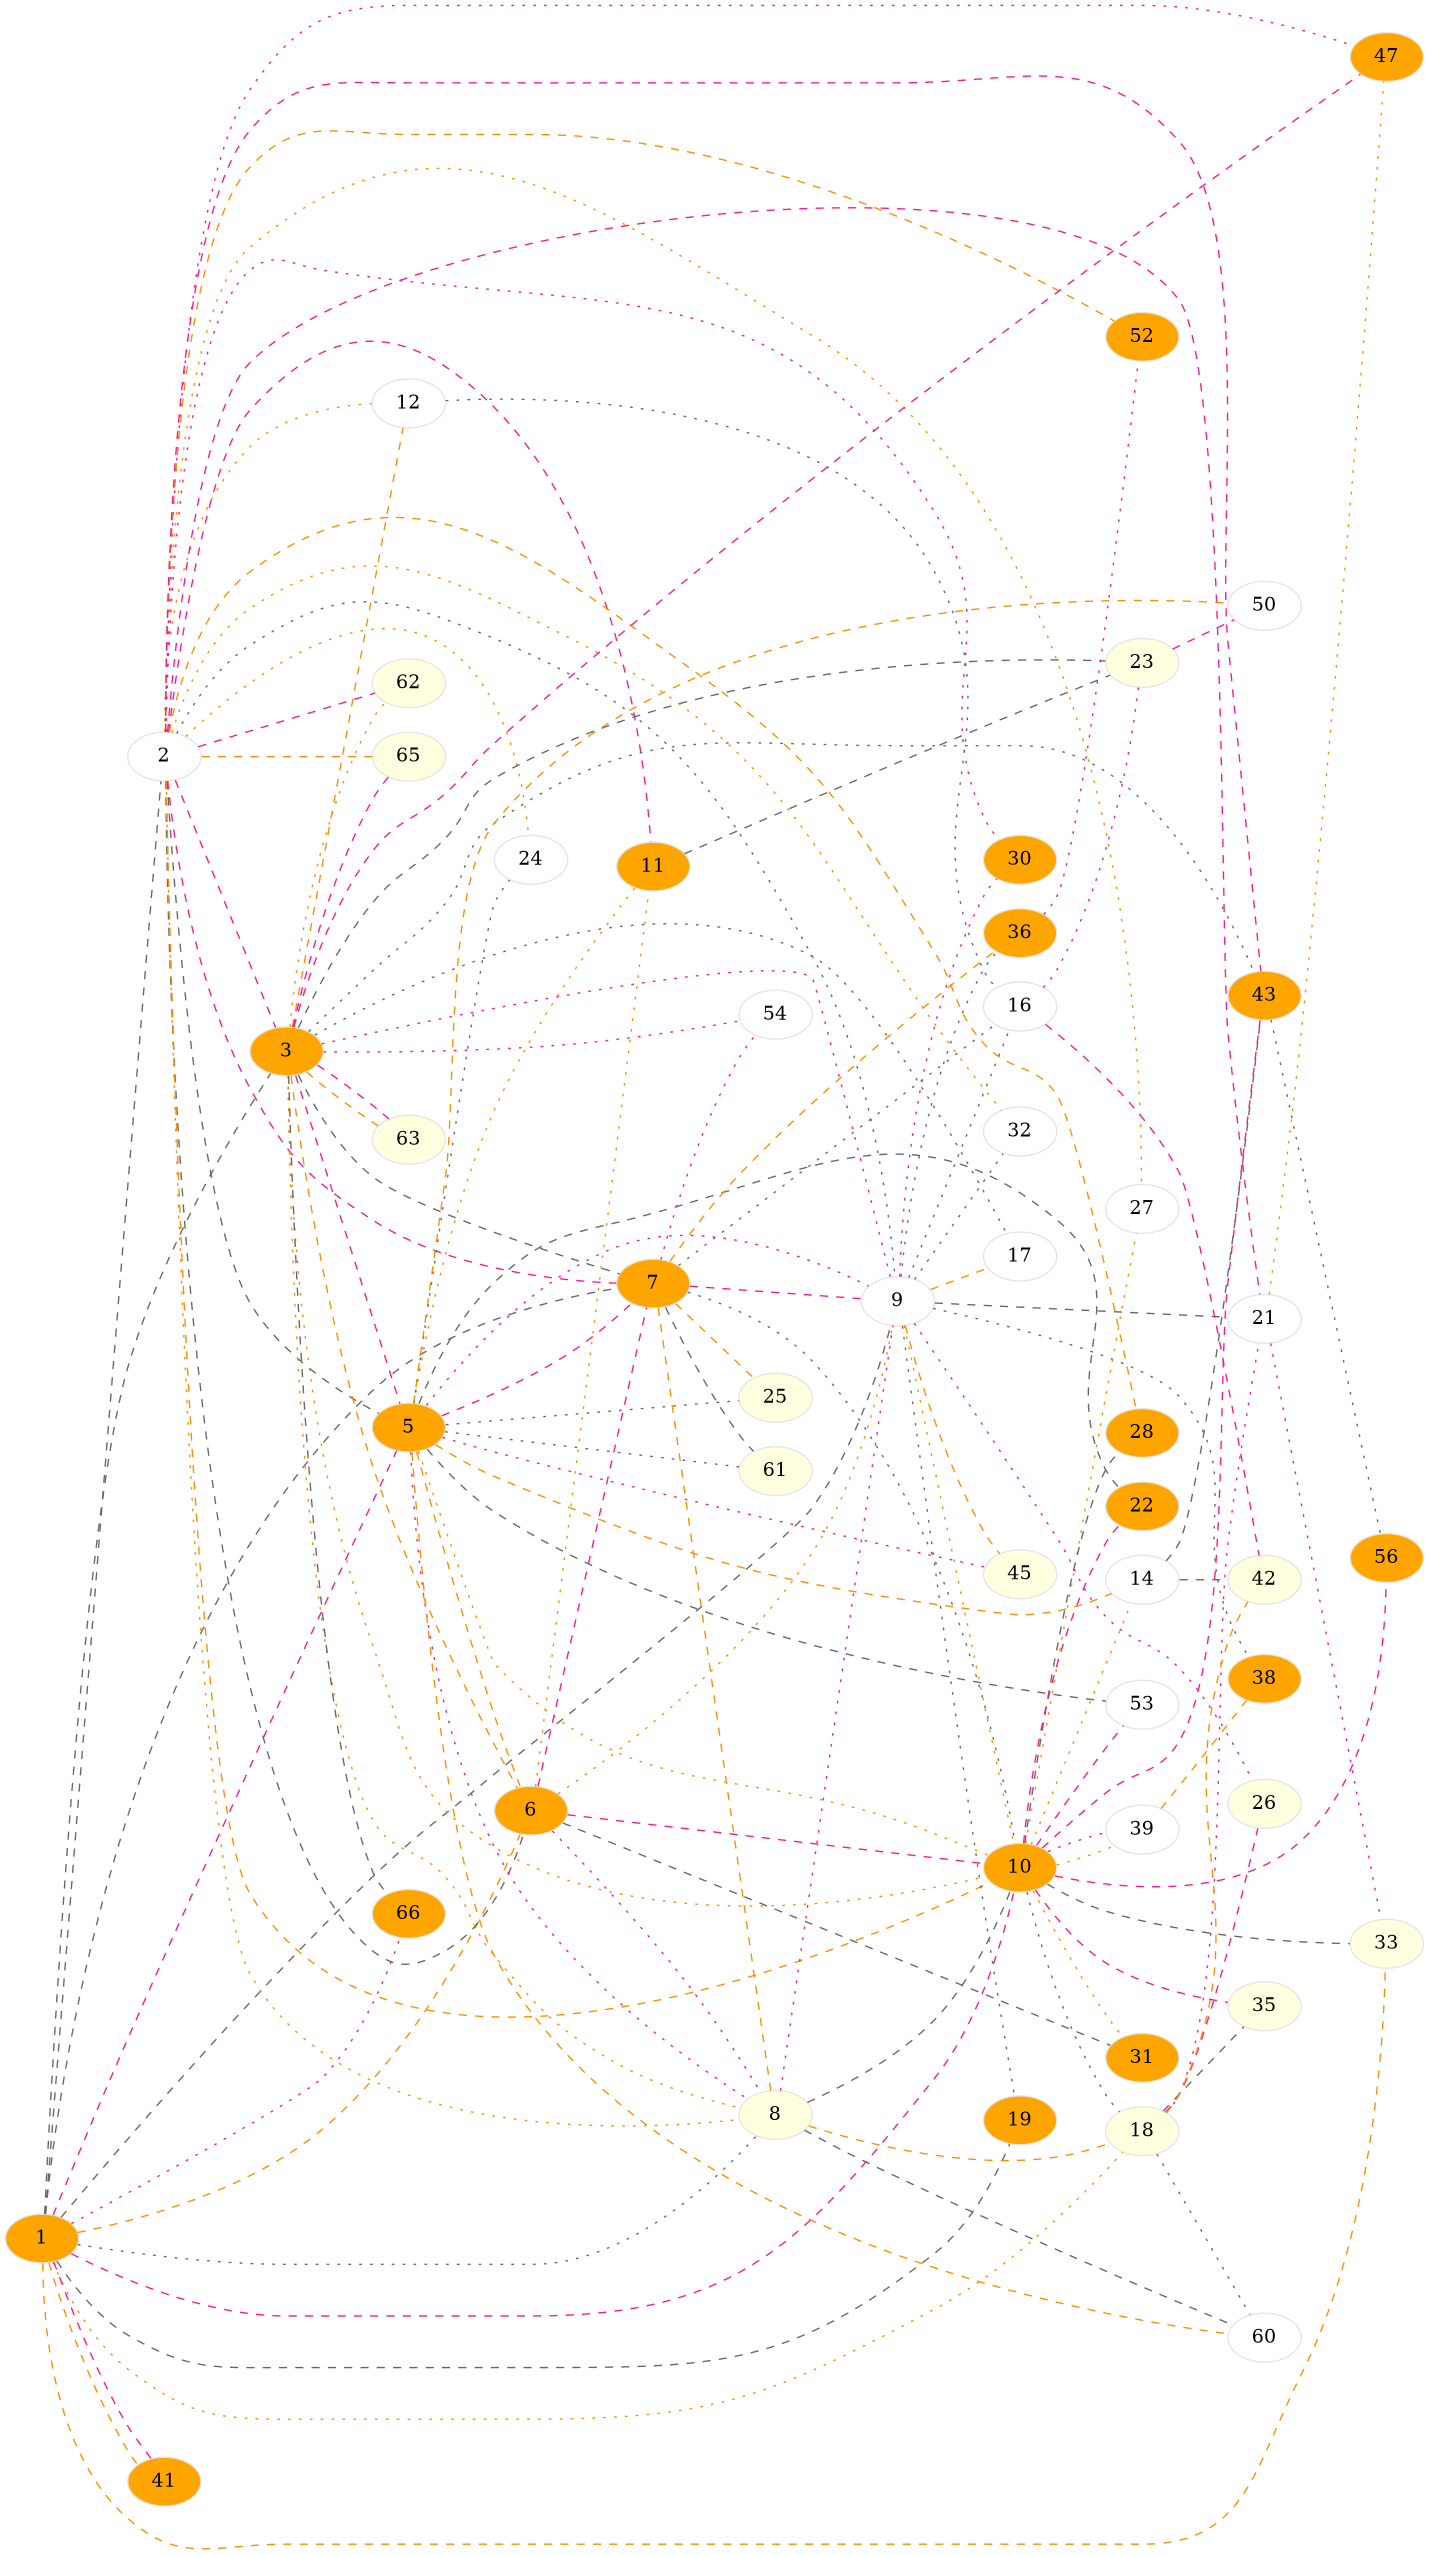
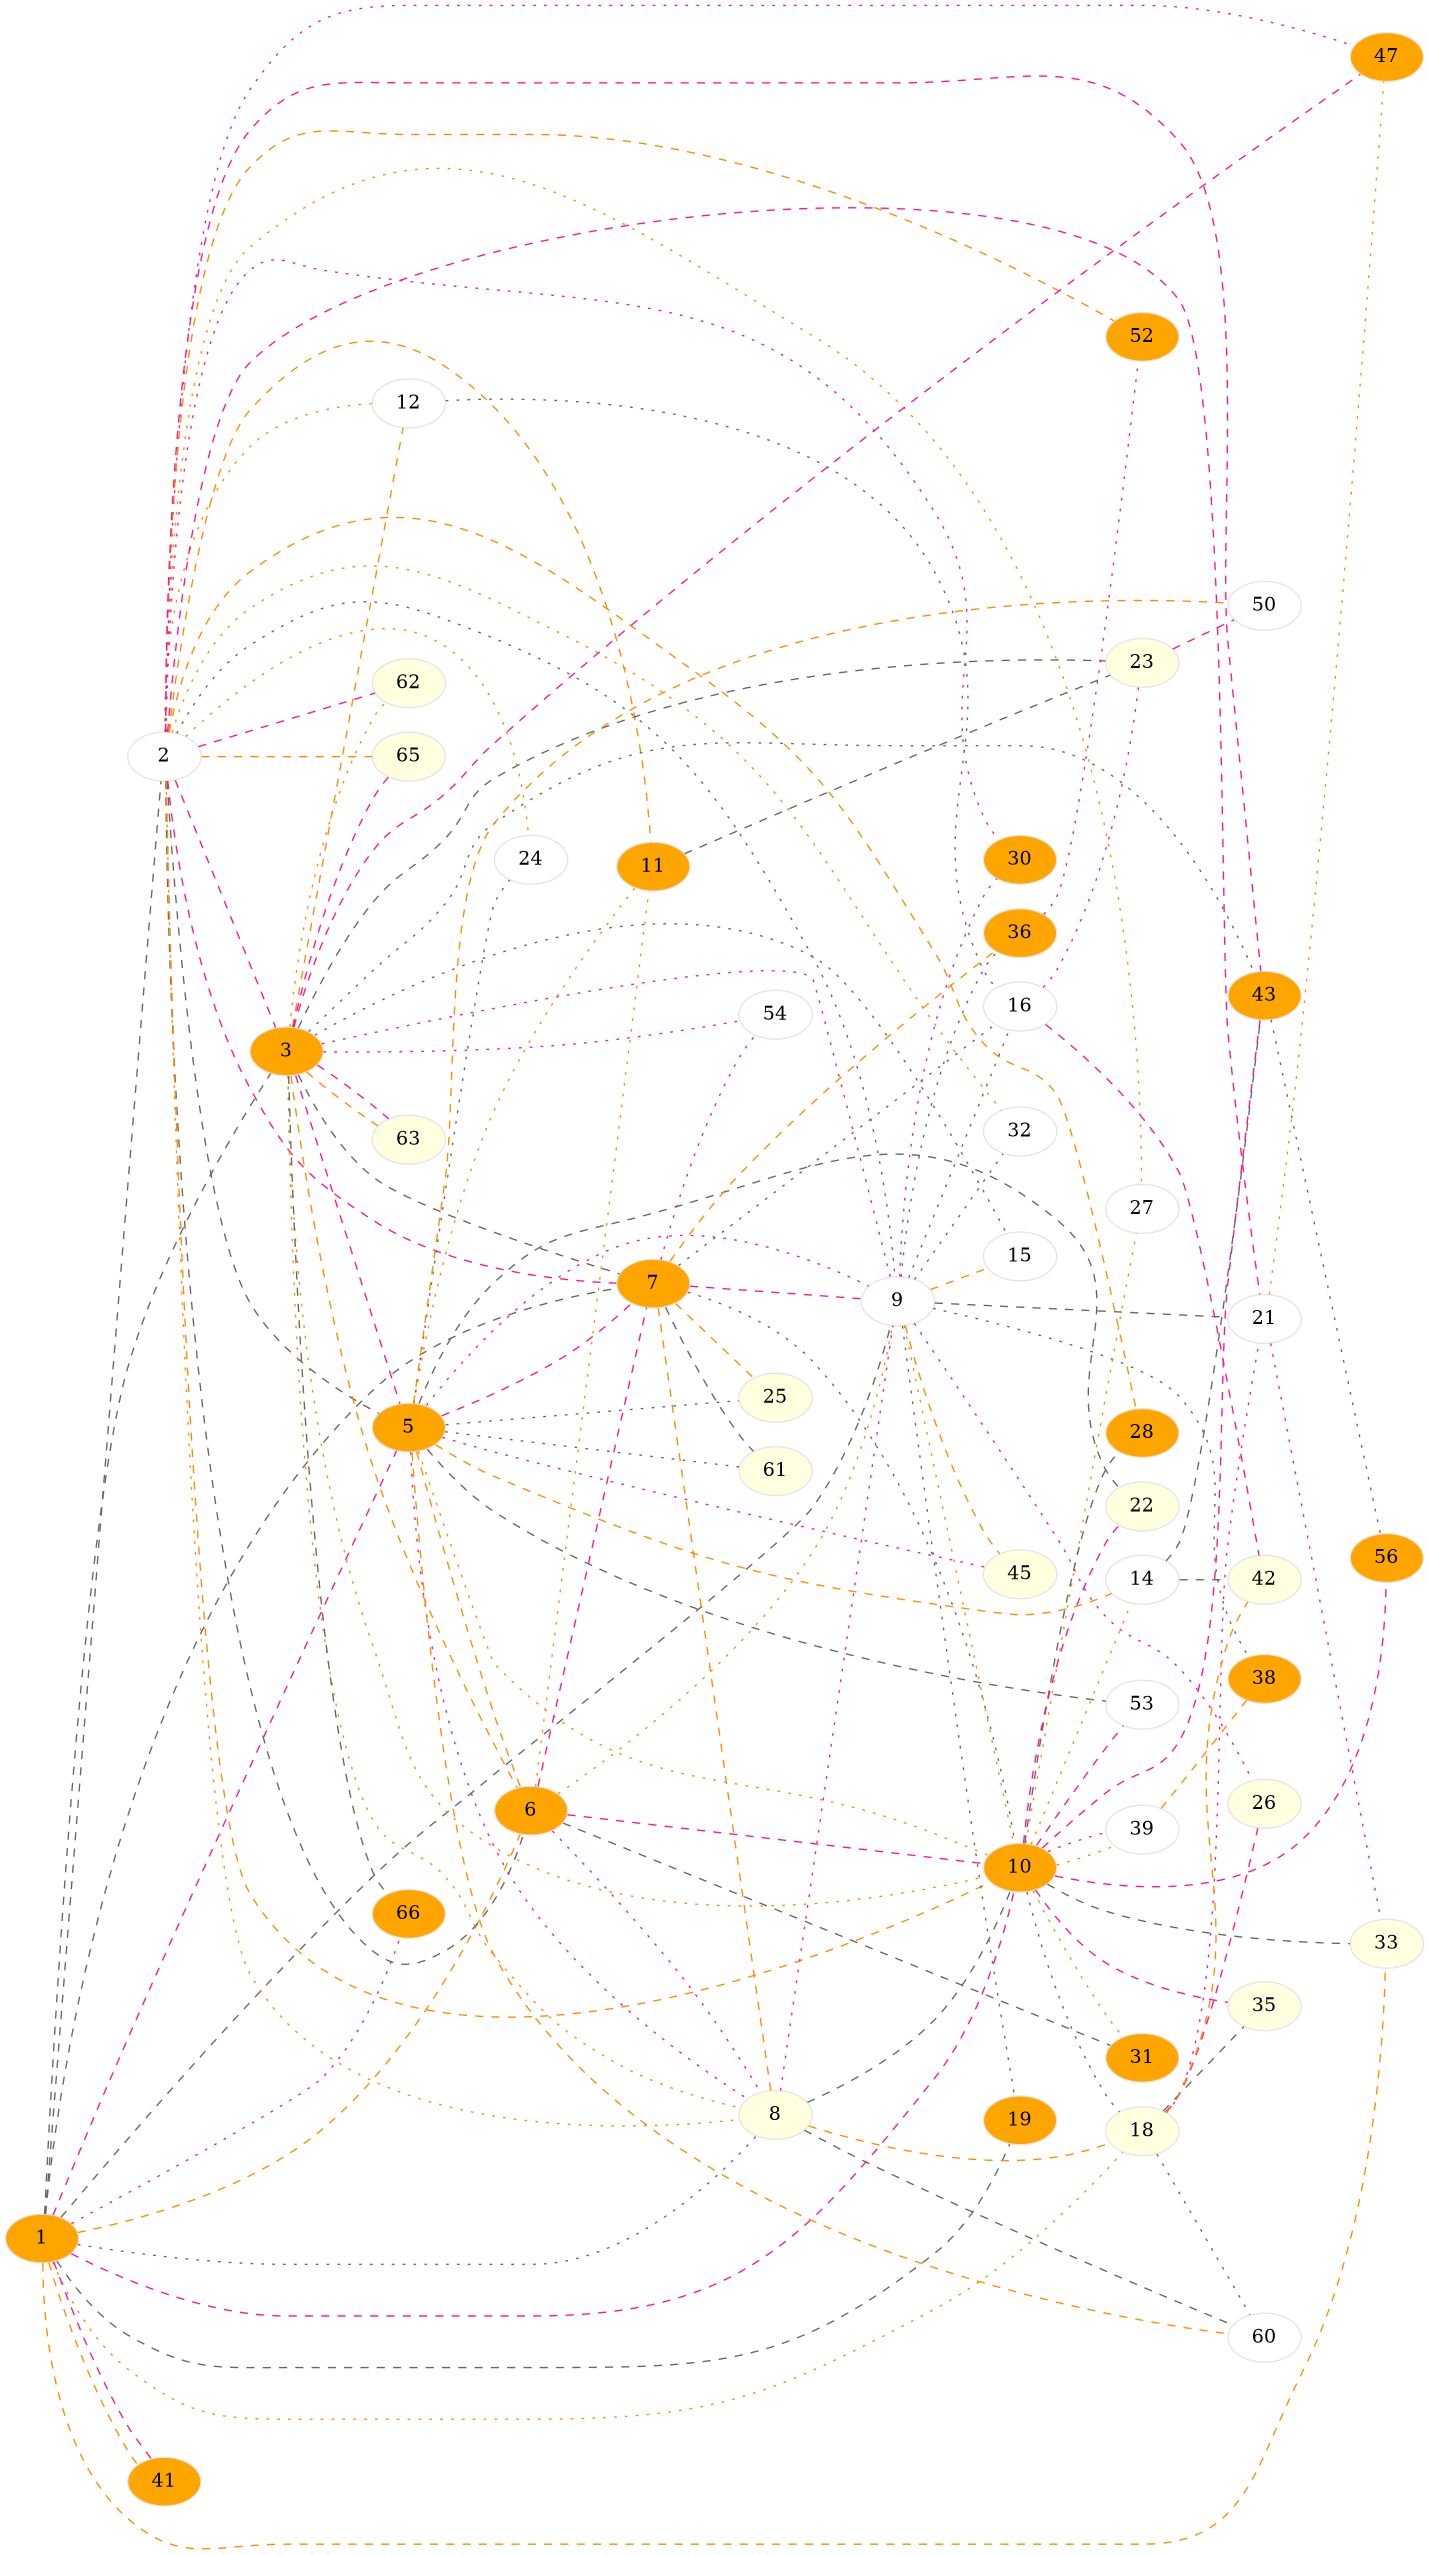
edge "2" -- "11": color deeppink -> darkorange
node "17": label "17" -> "15"
node "22": fillcolor orange -> lightyellow
